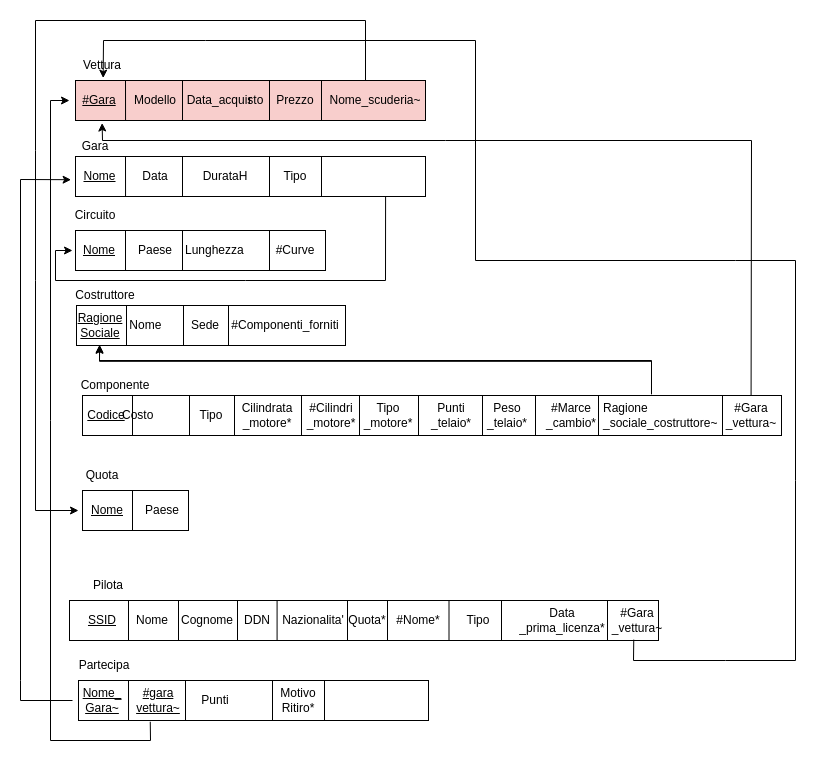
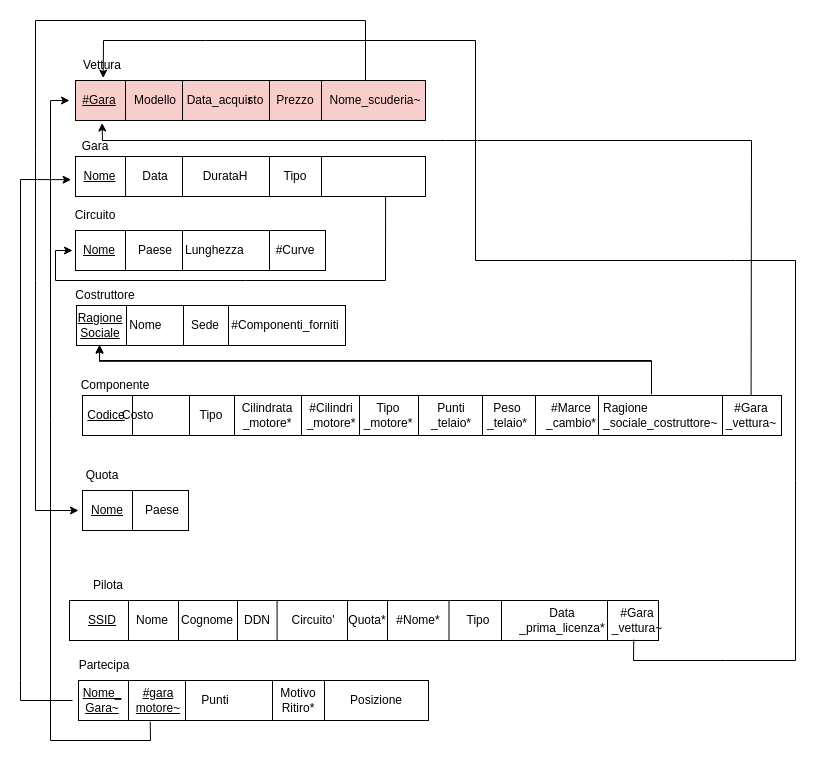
node "Nazionalita'": label "Nazionalita'" -> "Circuito'"
node "#gara vettura~": label "#gara vettura~" -> "#gara motore~"
node "Posizione": added
